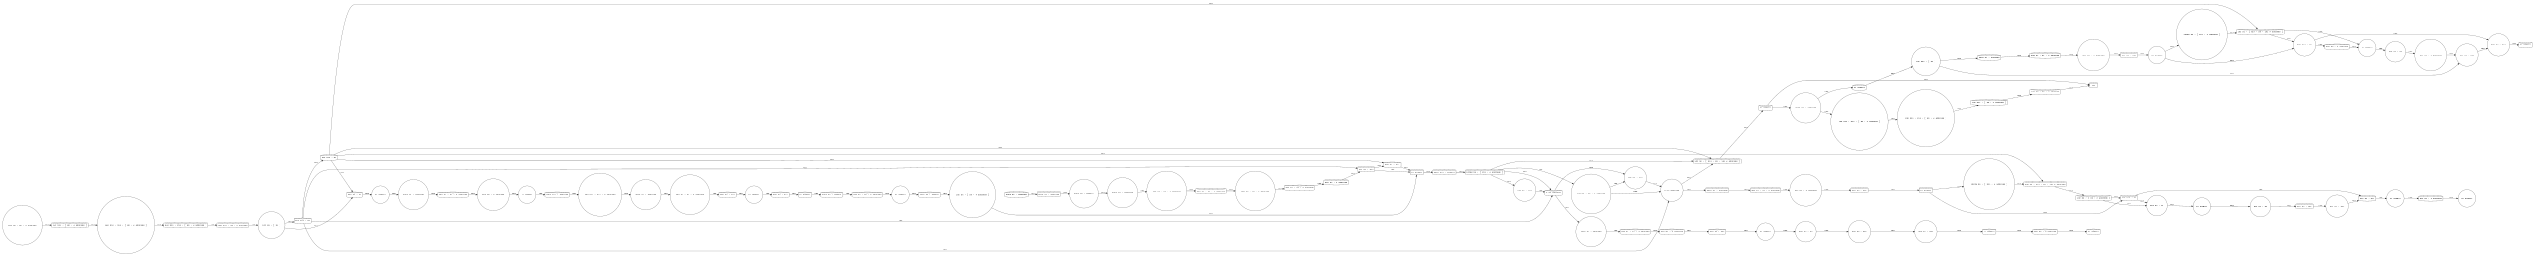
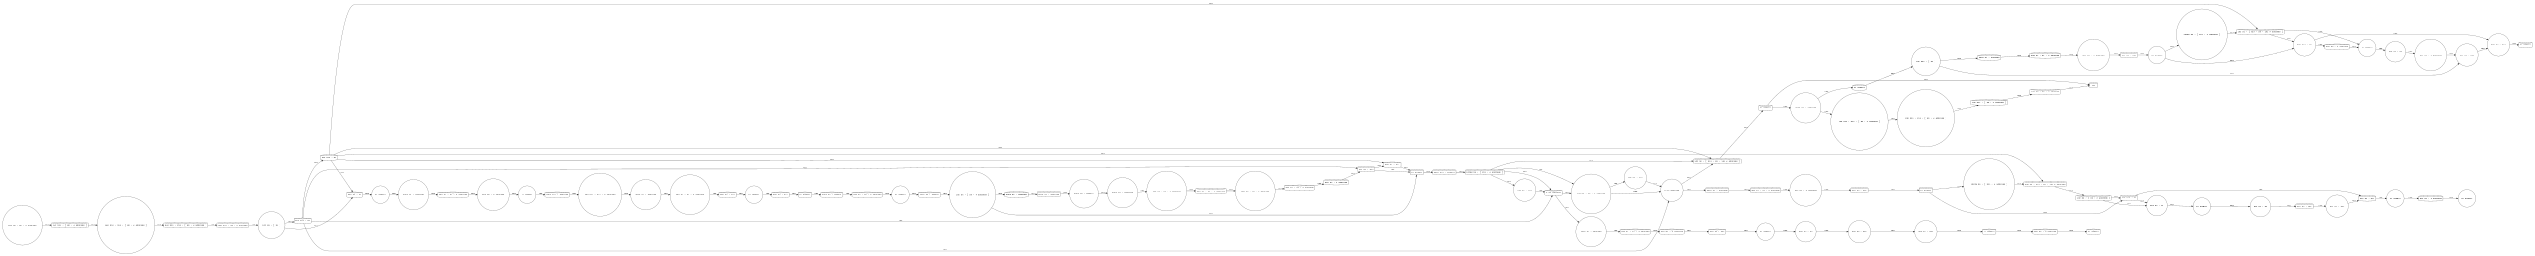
edge "b.ge address" -> "cmp w9 , w20": now "b.ge address" -> "add w9 , w8 , # address"
edge "ldr x4 , [ x8 , # address ]" -> "adrp x2 , address": added, label "CFG"
